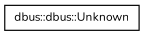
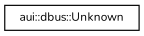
node "dbus::dbus::Unknown": label "dbus::dbus::Unknown" -> "aui::dbus::Unknown"
